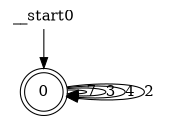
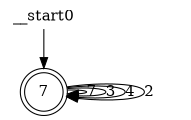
node "0": label "0" -> "7"
